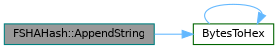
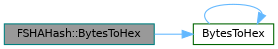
node "FSHAHash::AppendString": label "FSHAHash::AppendString" -> "FSHAHash::BytesToHex"
